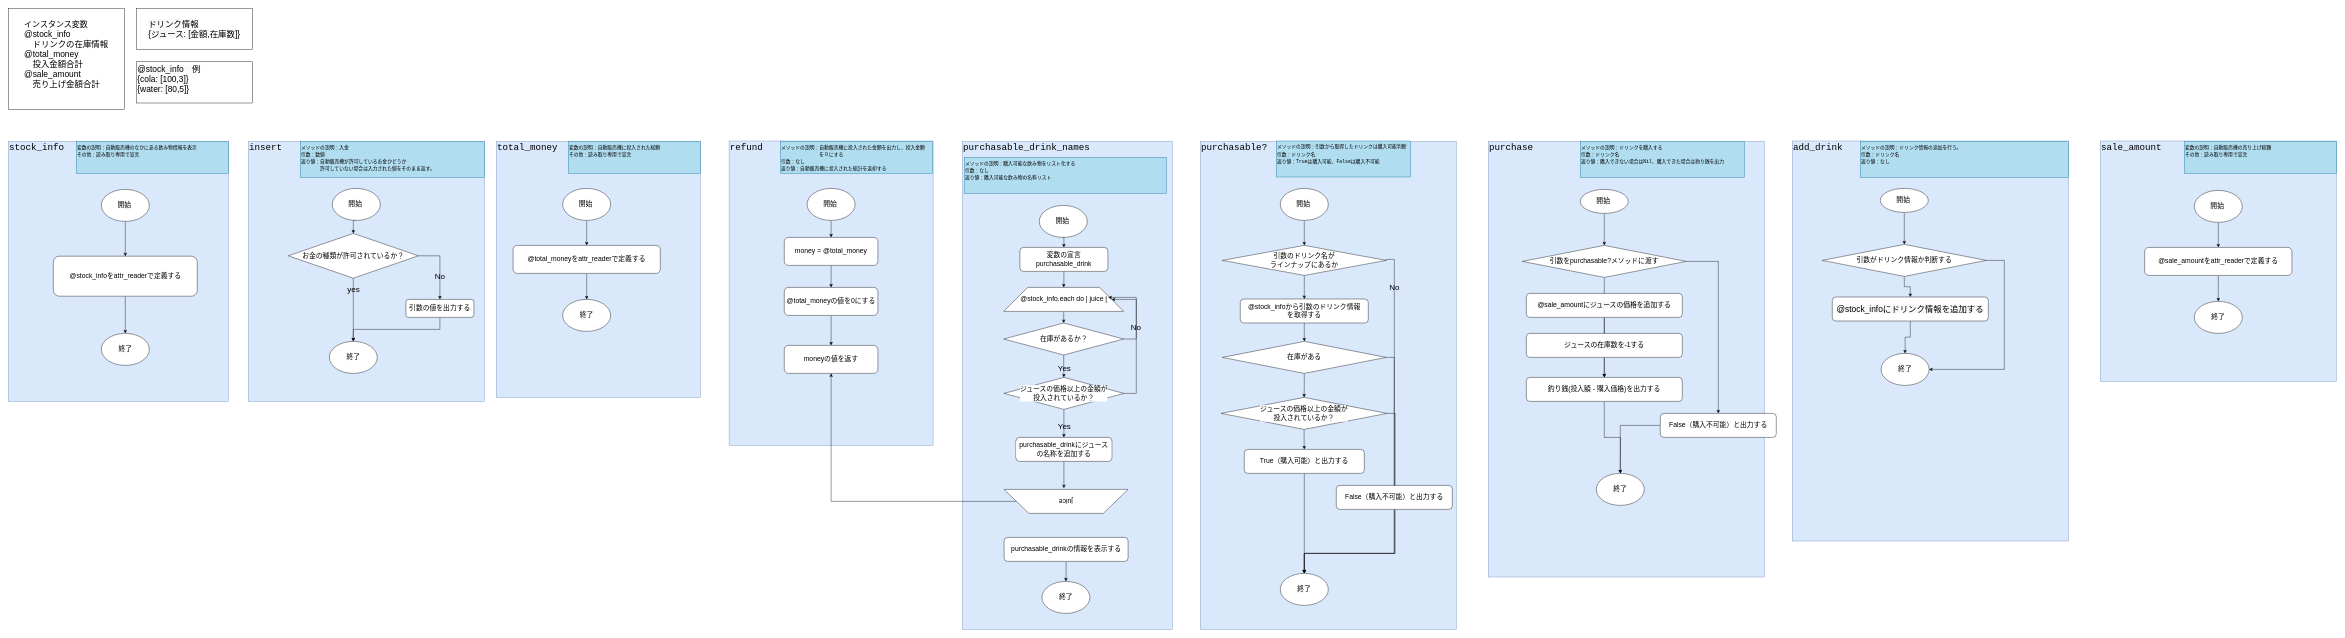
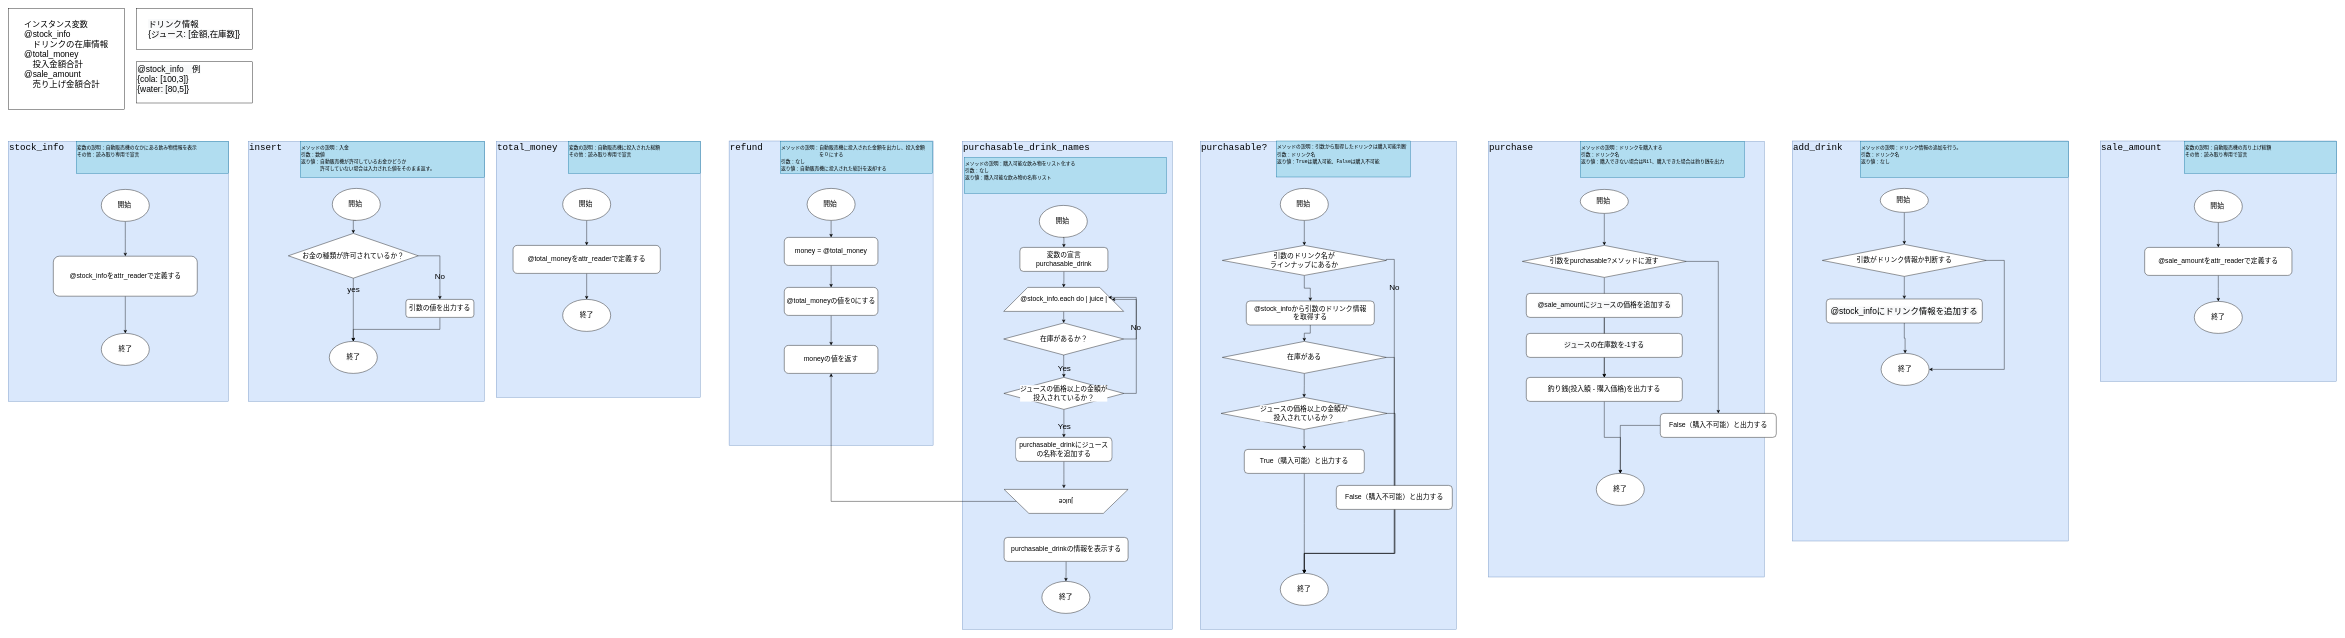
node "@stock_infoにドリンク情報を追加する": moved (1910, 309) -> (1904, 311)
node "@stock_infoから引数のドリンク情報 を取得する": moved (1304, 311) -> (1310, 313)
